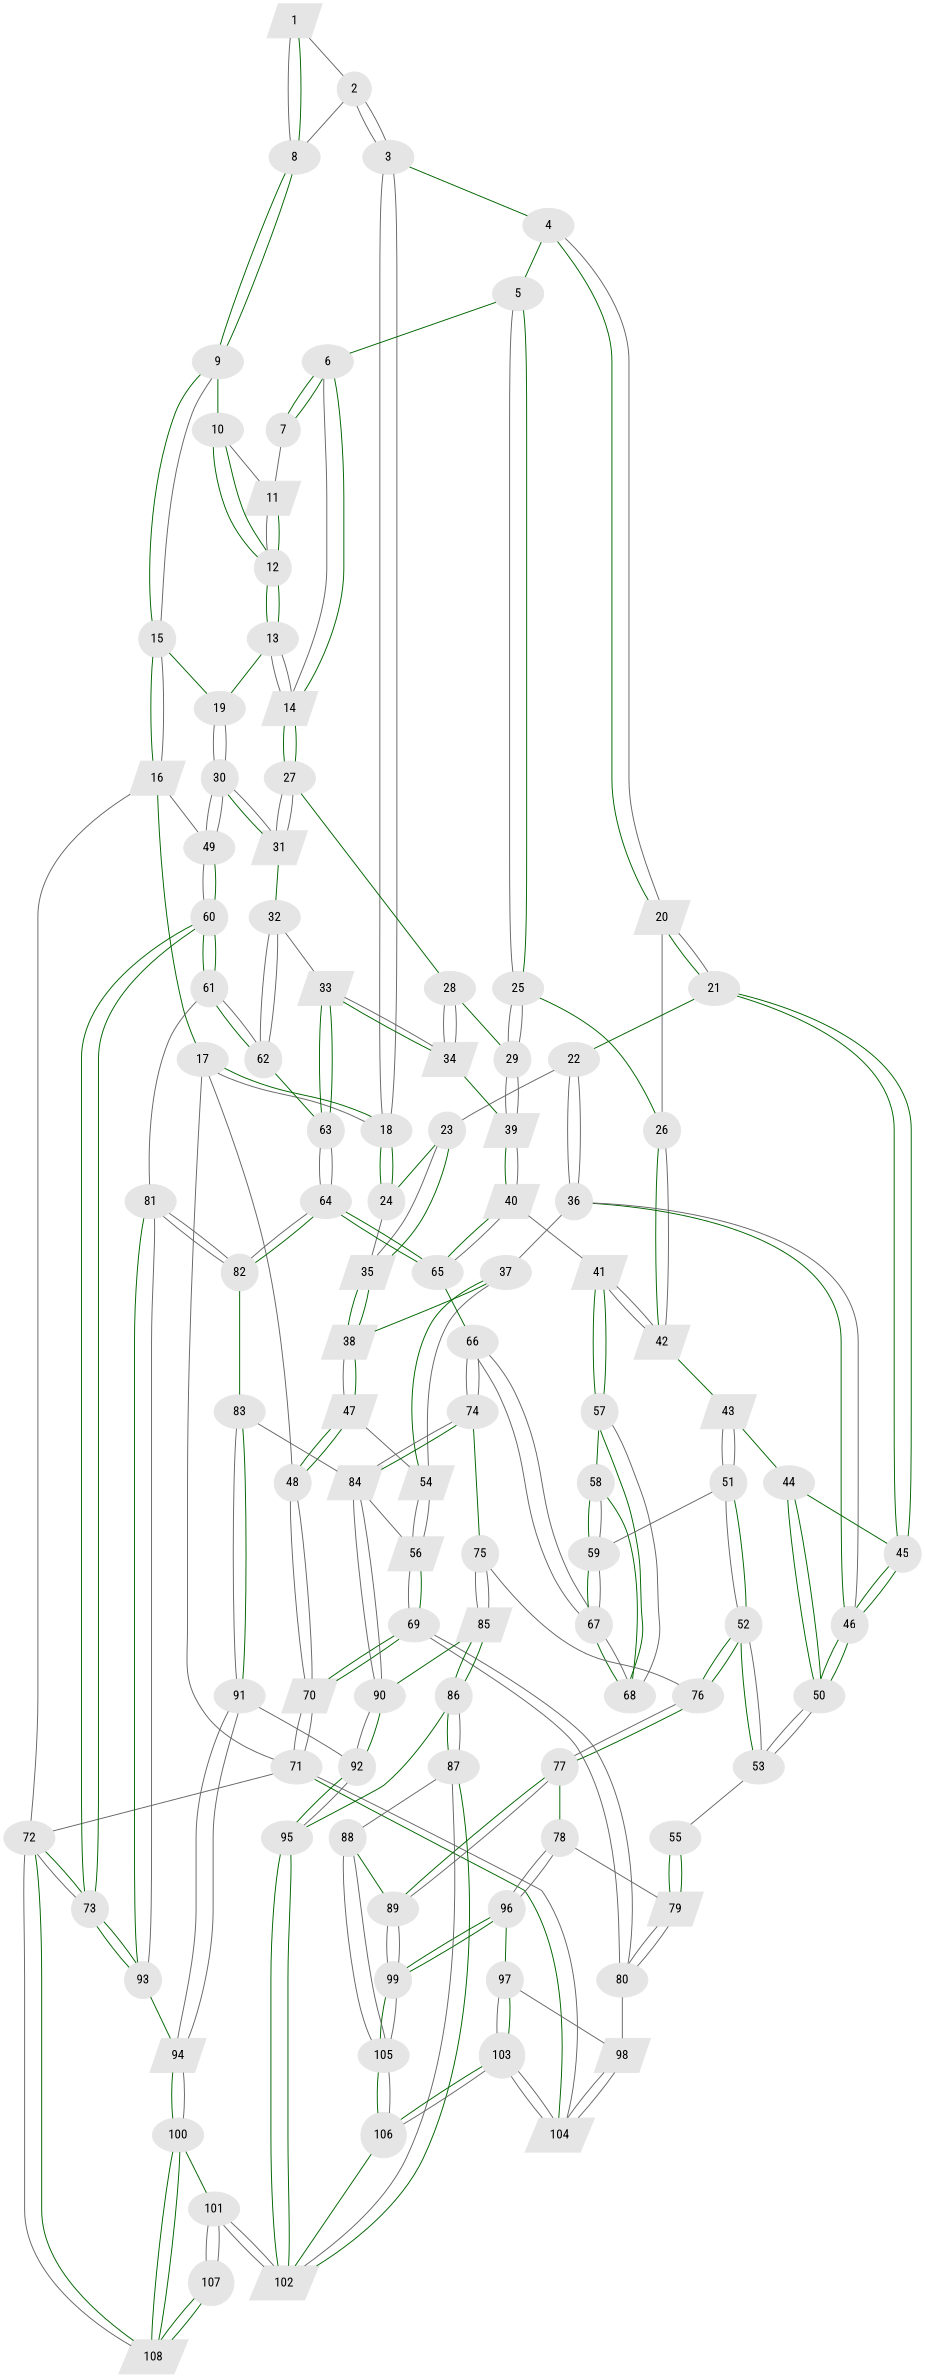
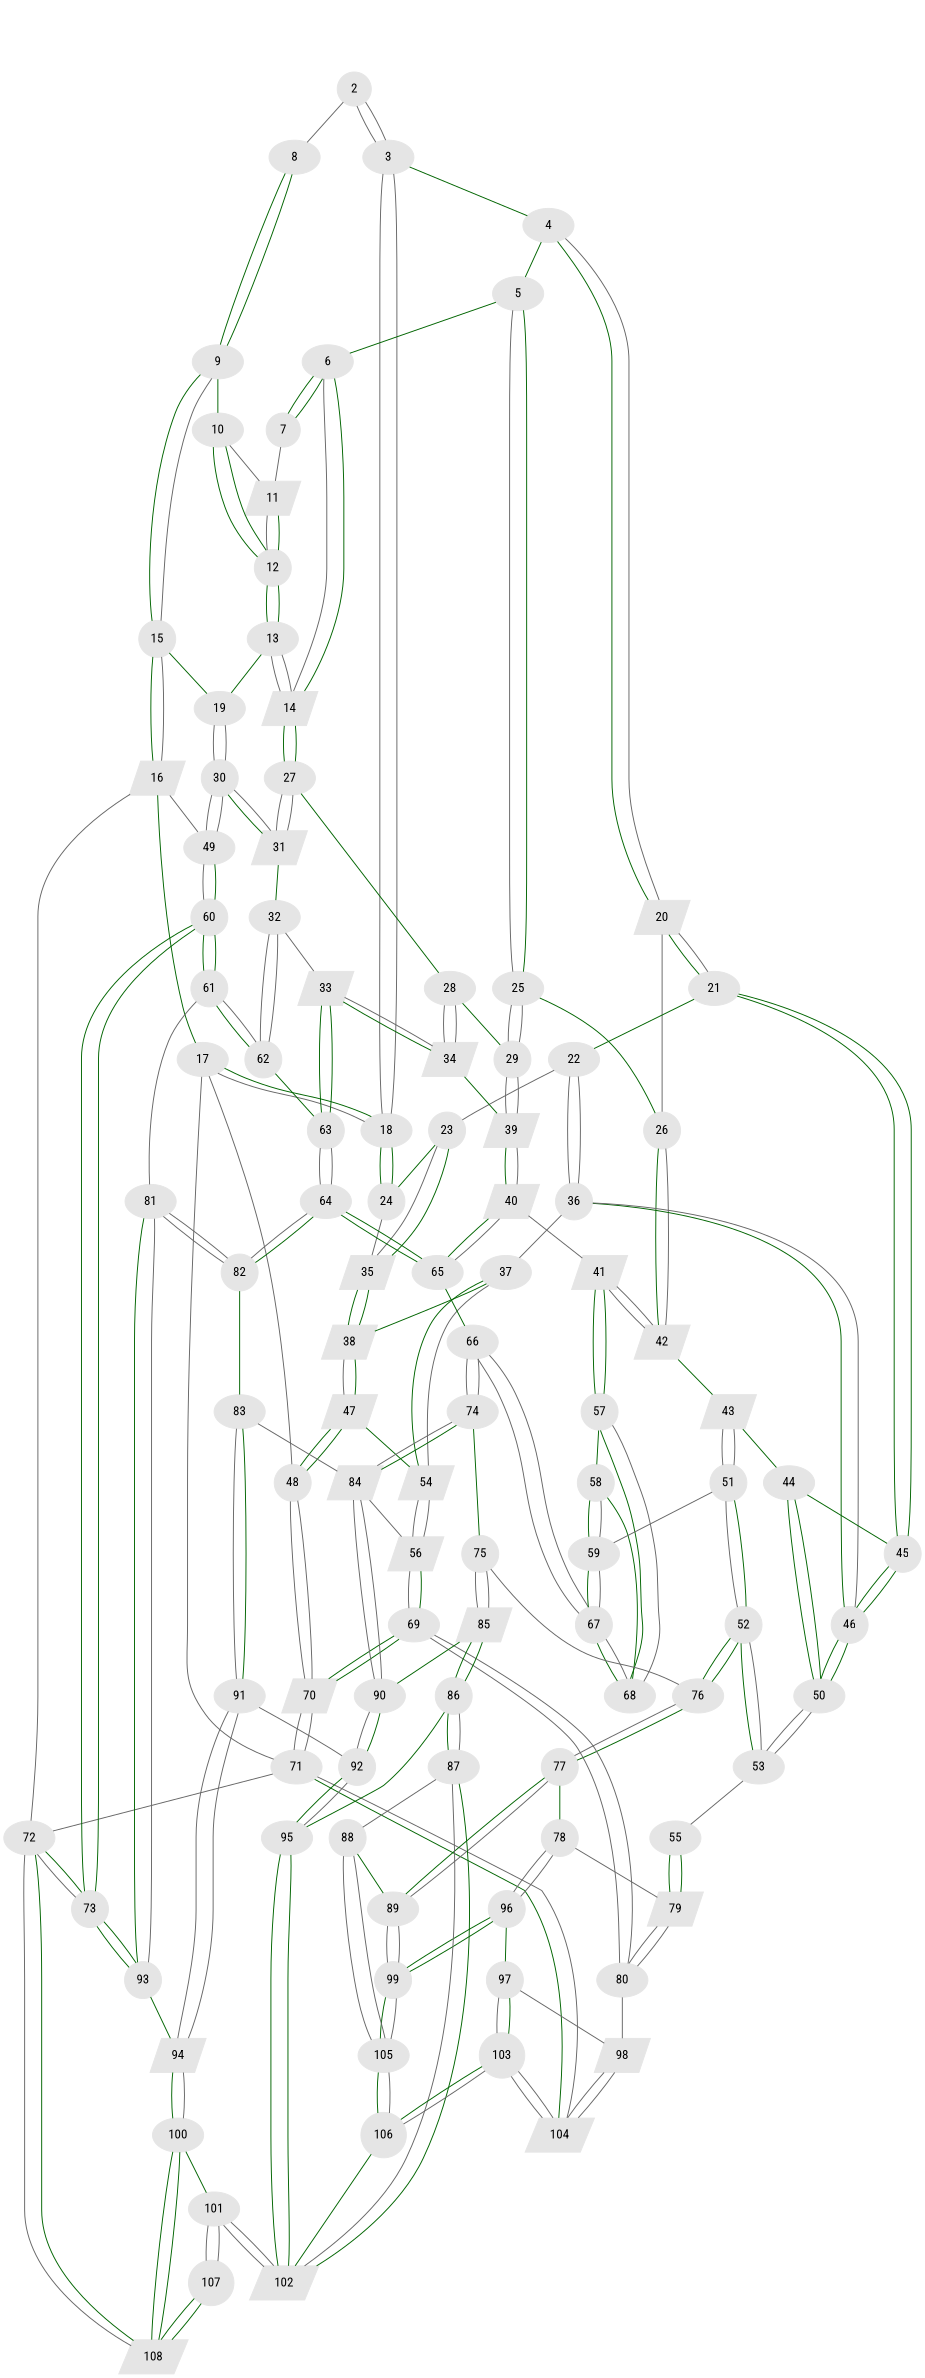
node "1": removed
edge "47" -- "54": color gray40 -> darkgreen
